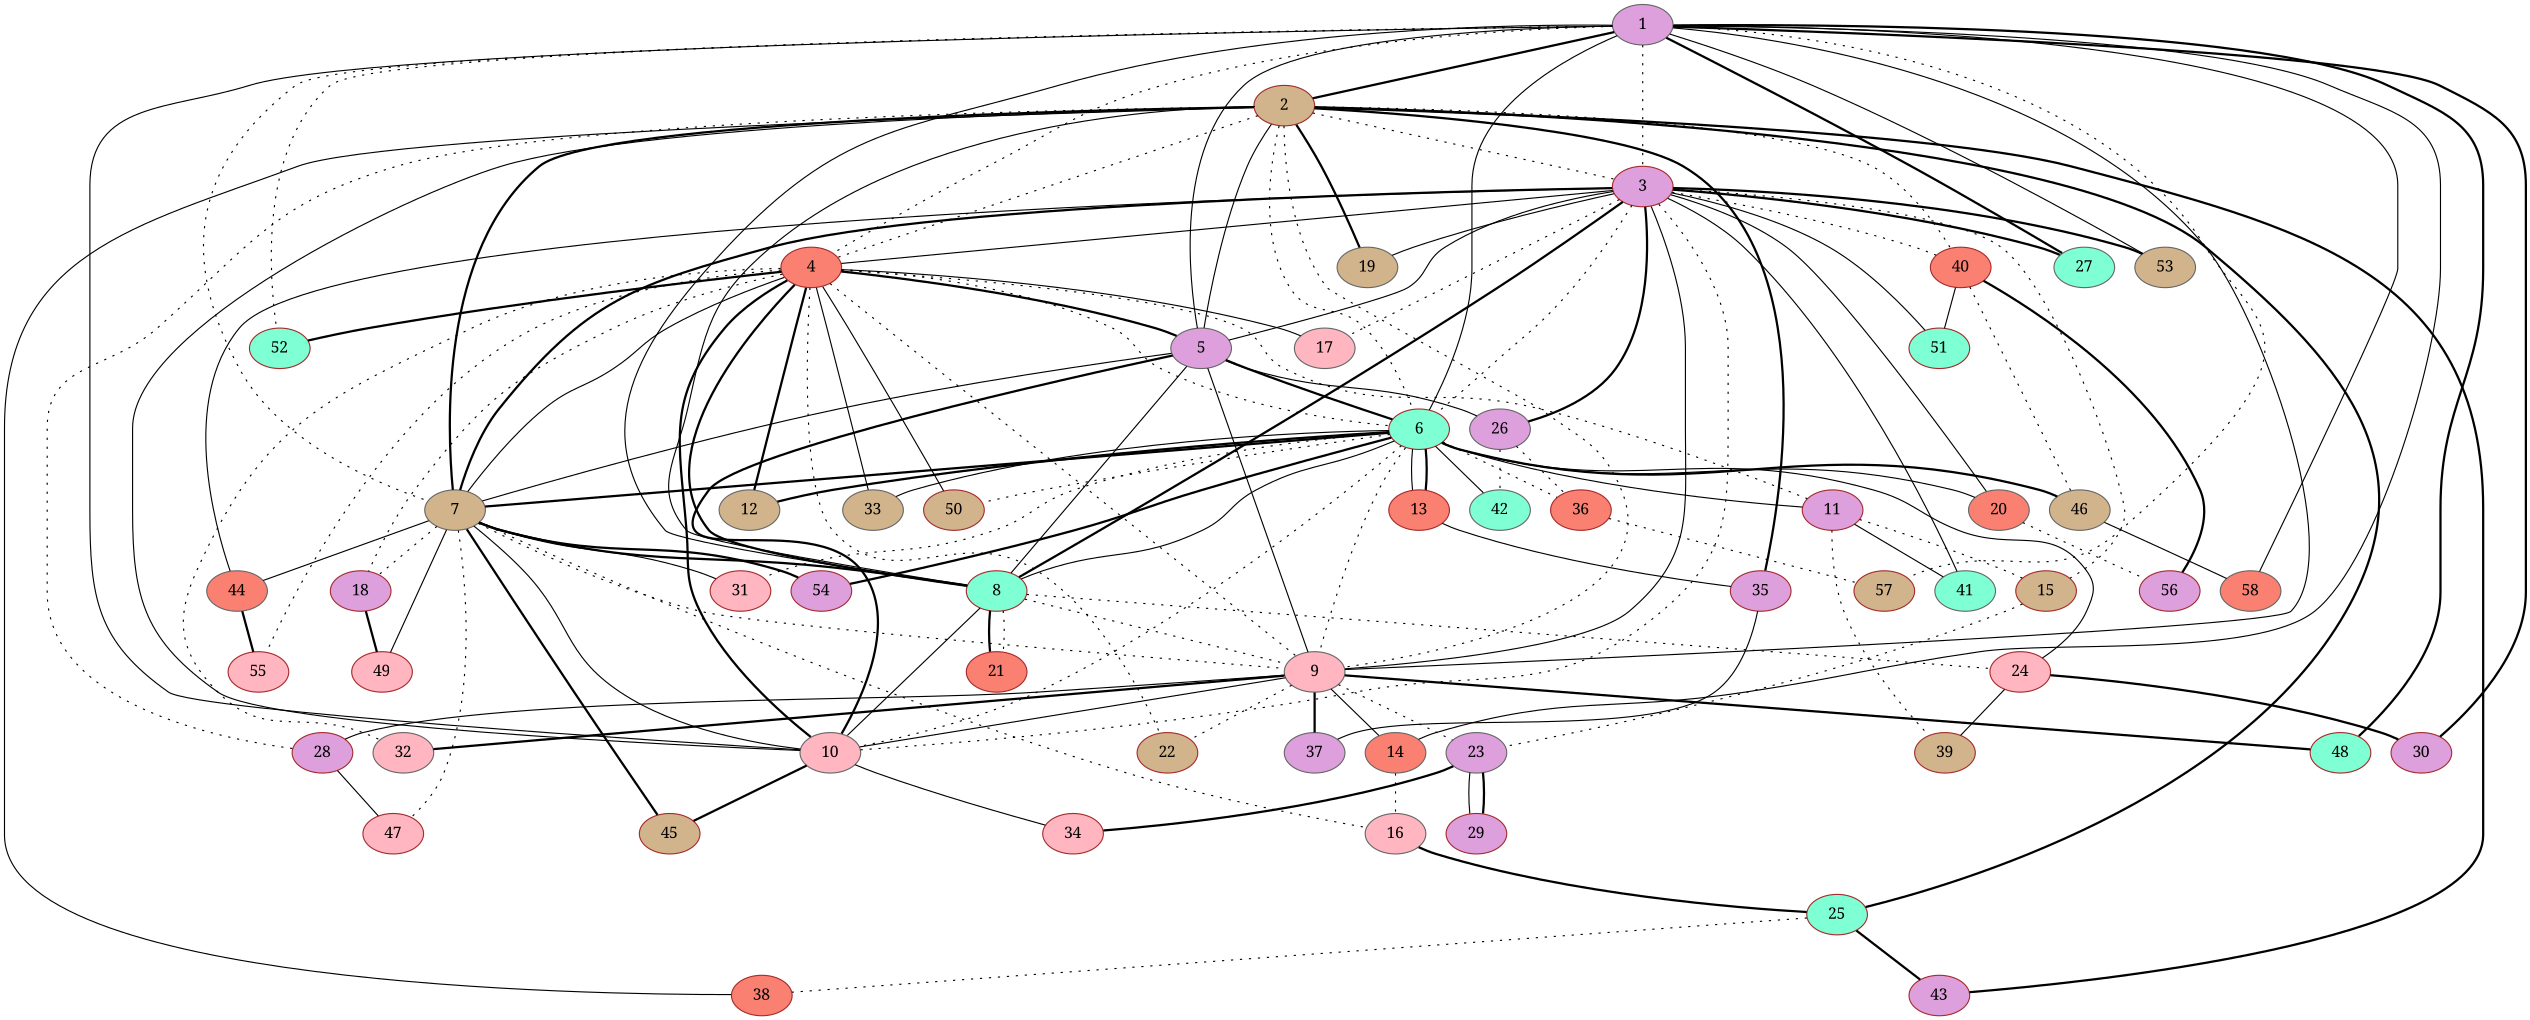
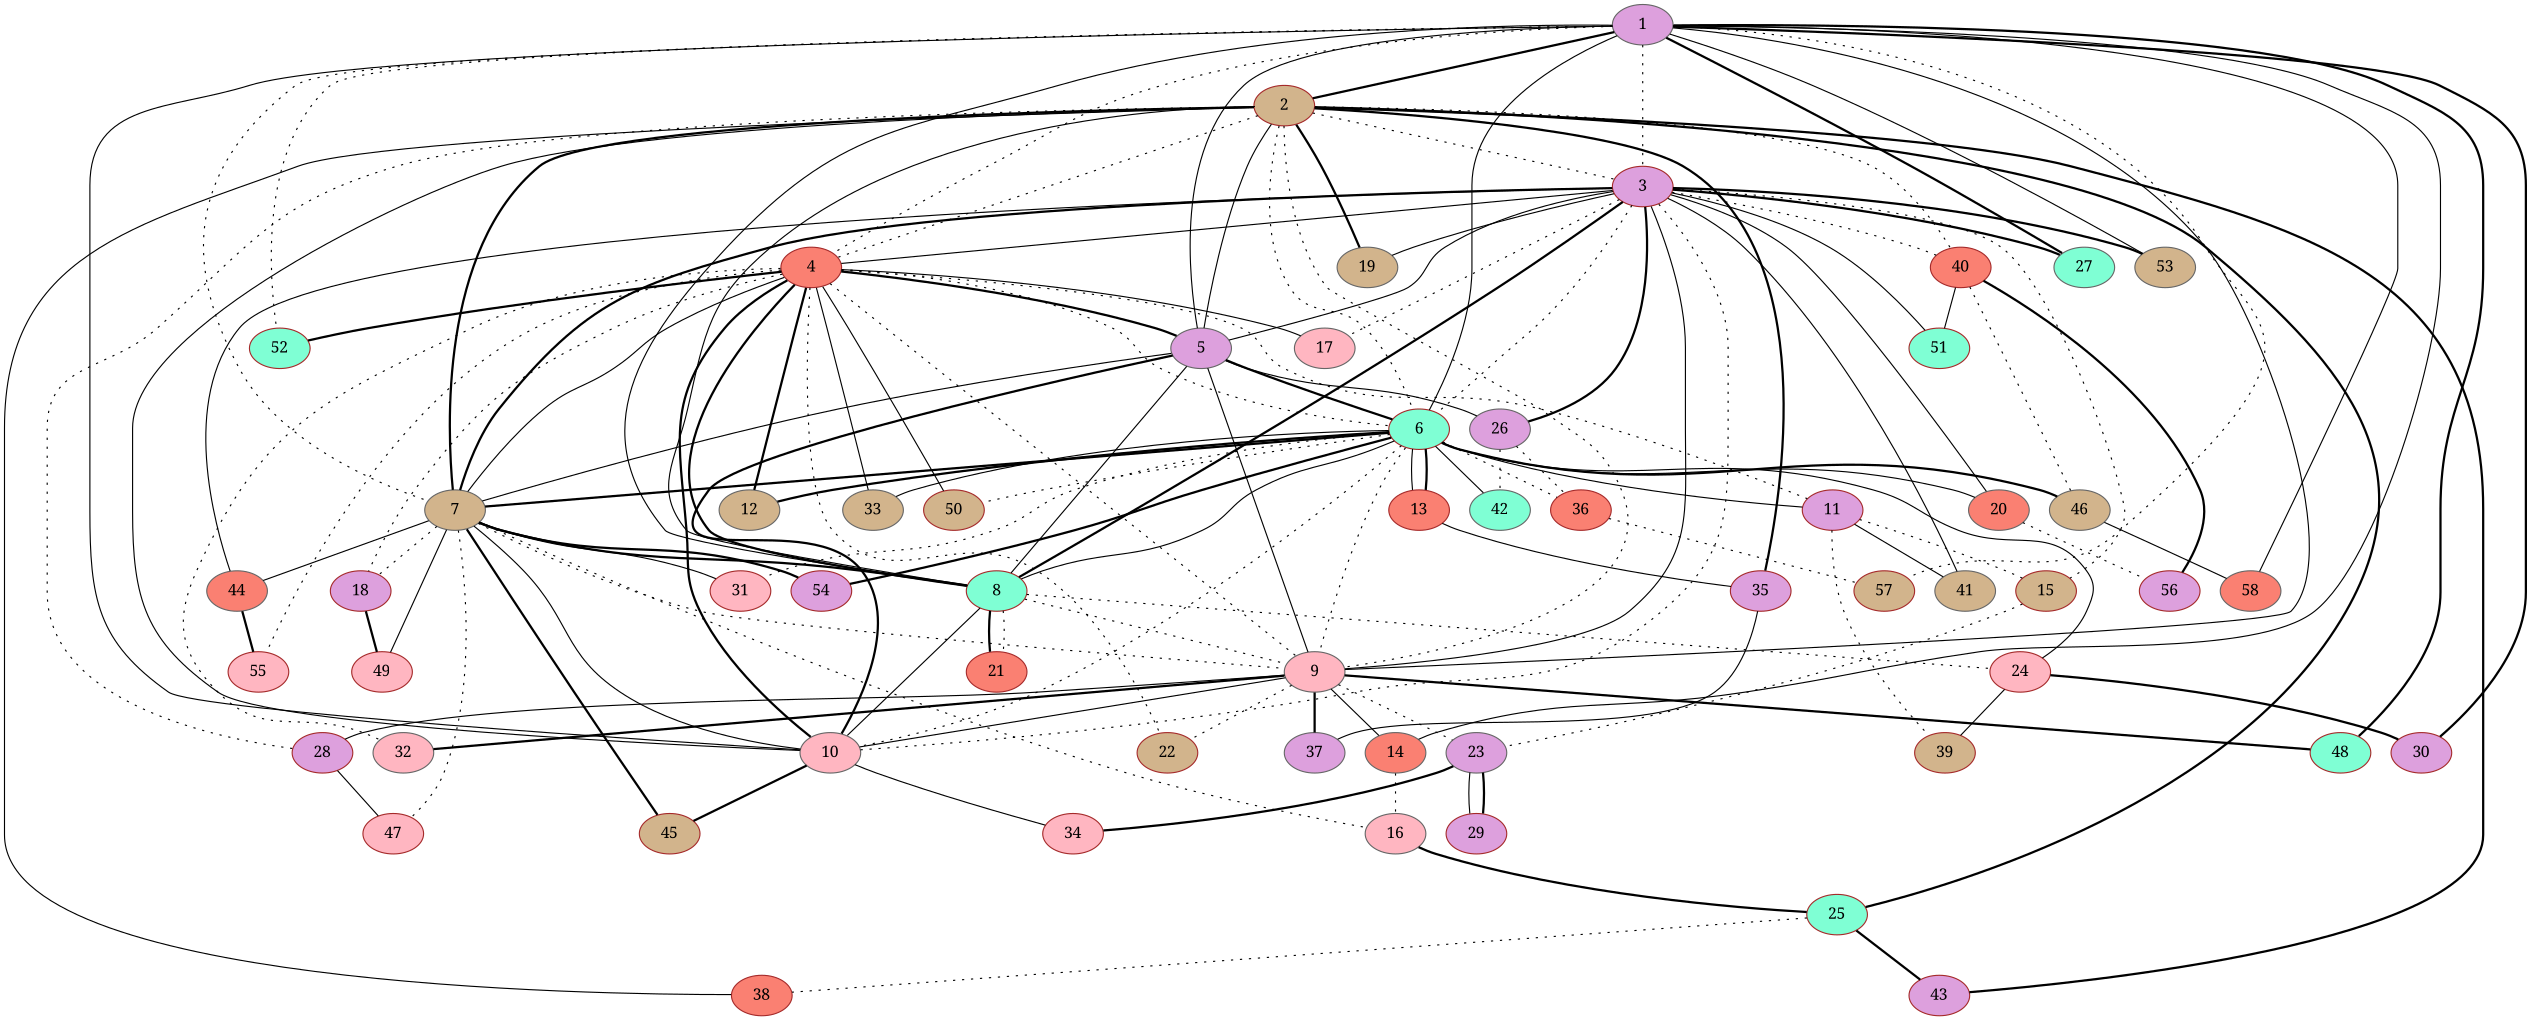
node "41": fillcolor aquamarine -> tan
